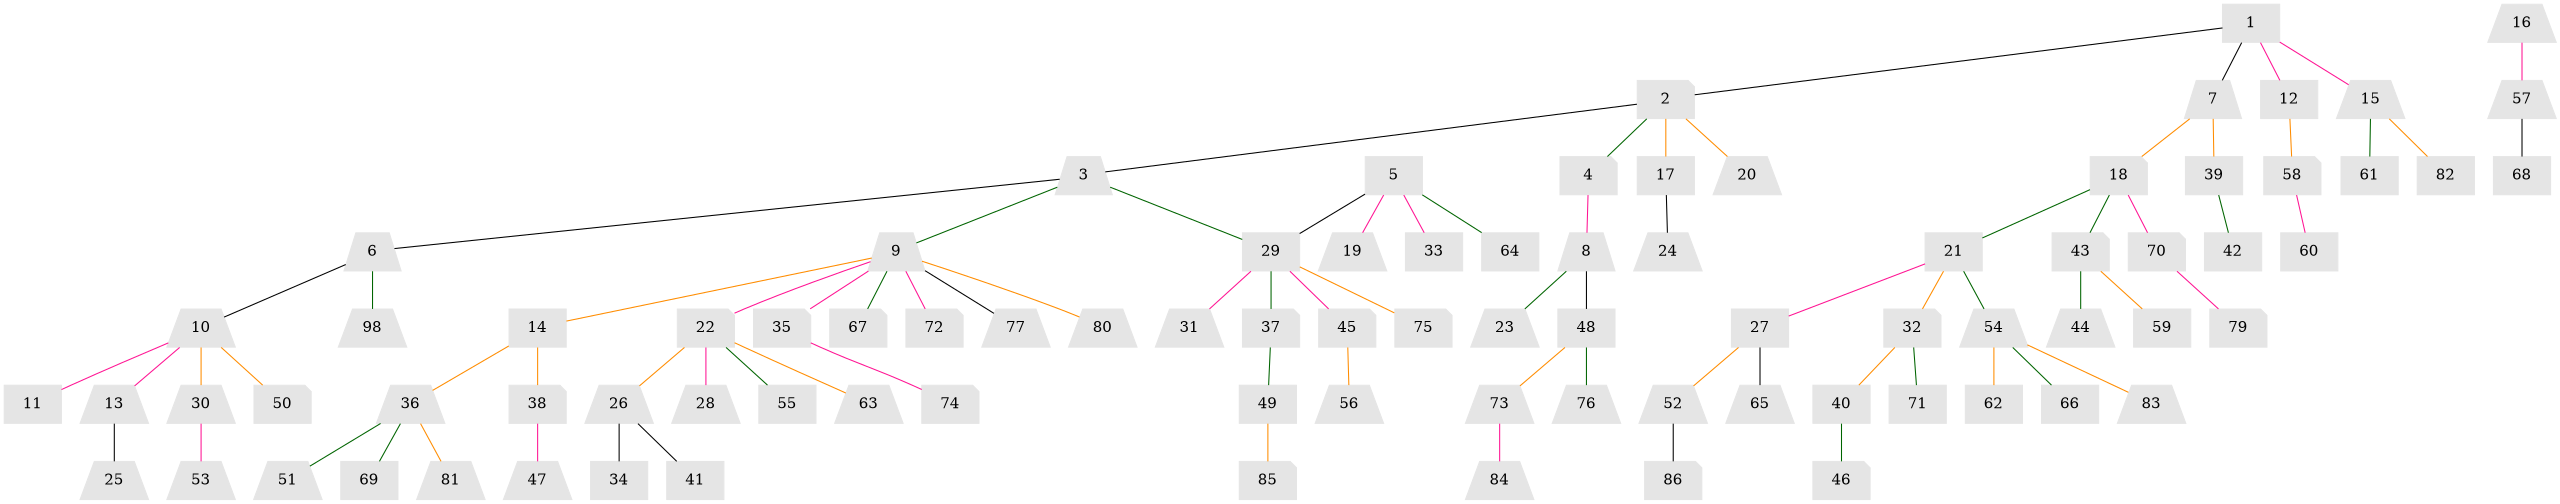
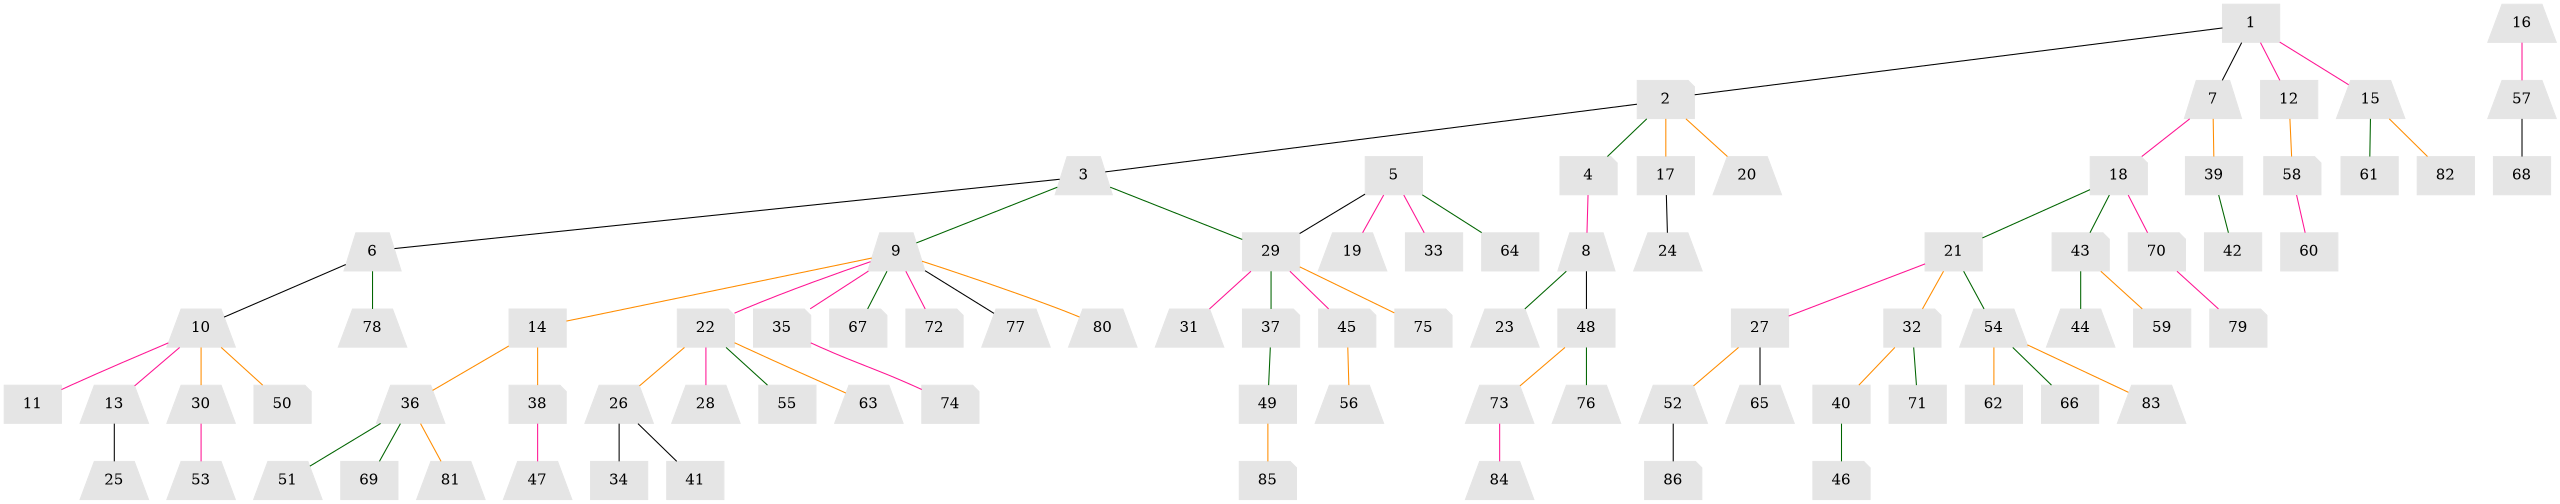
edge "7" -- "18": color darkorange -> deeppink
node "98": label "98" -> "78"
